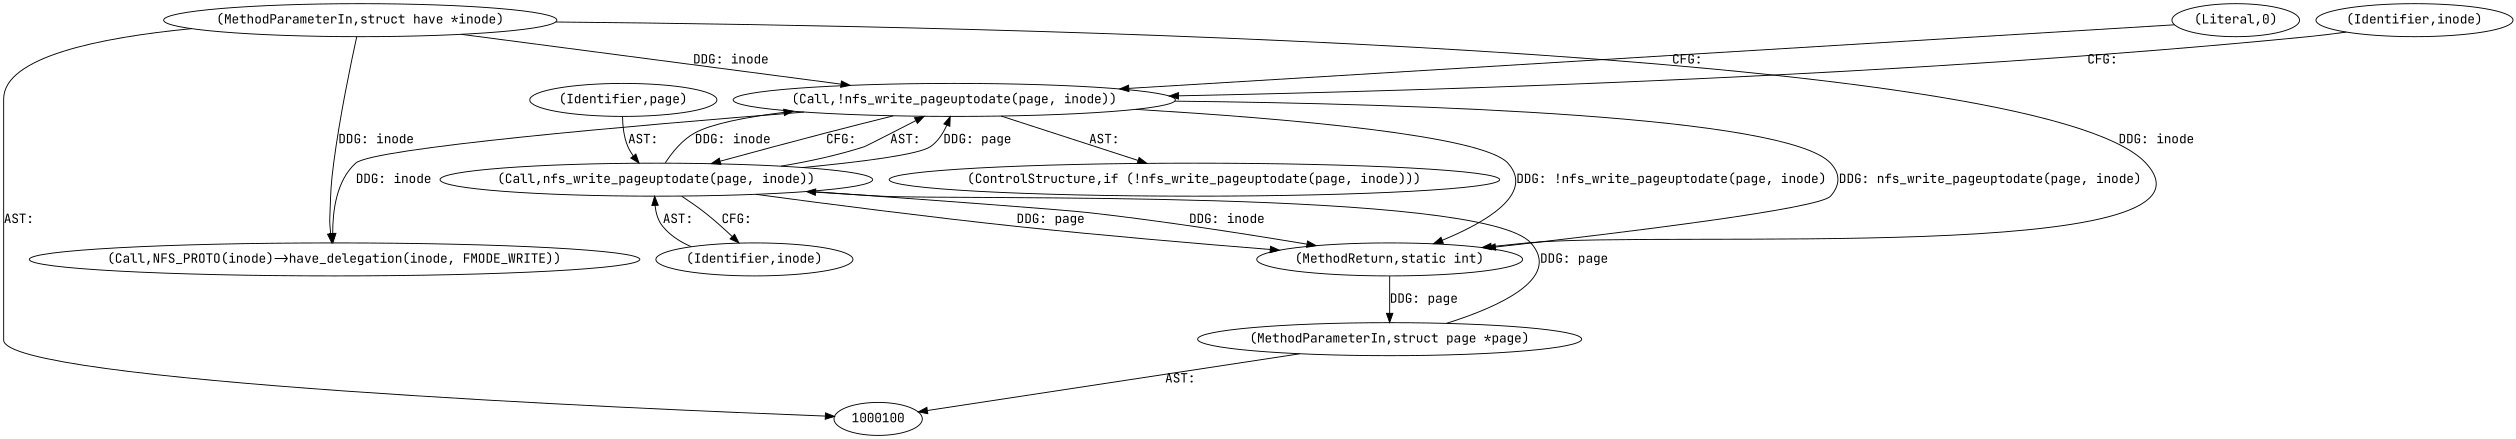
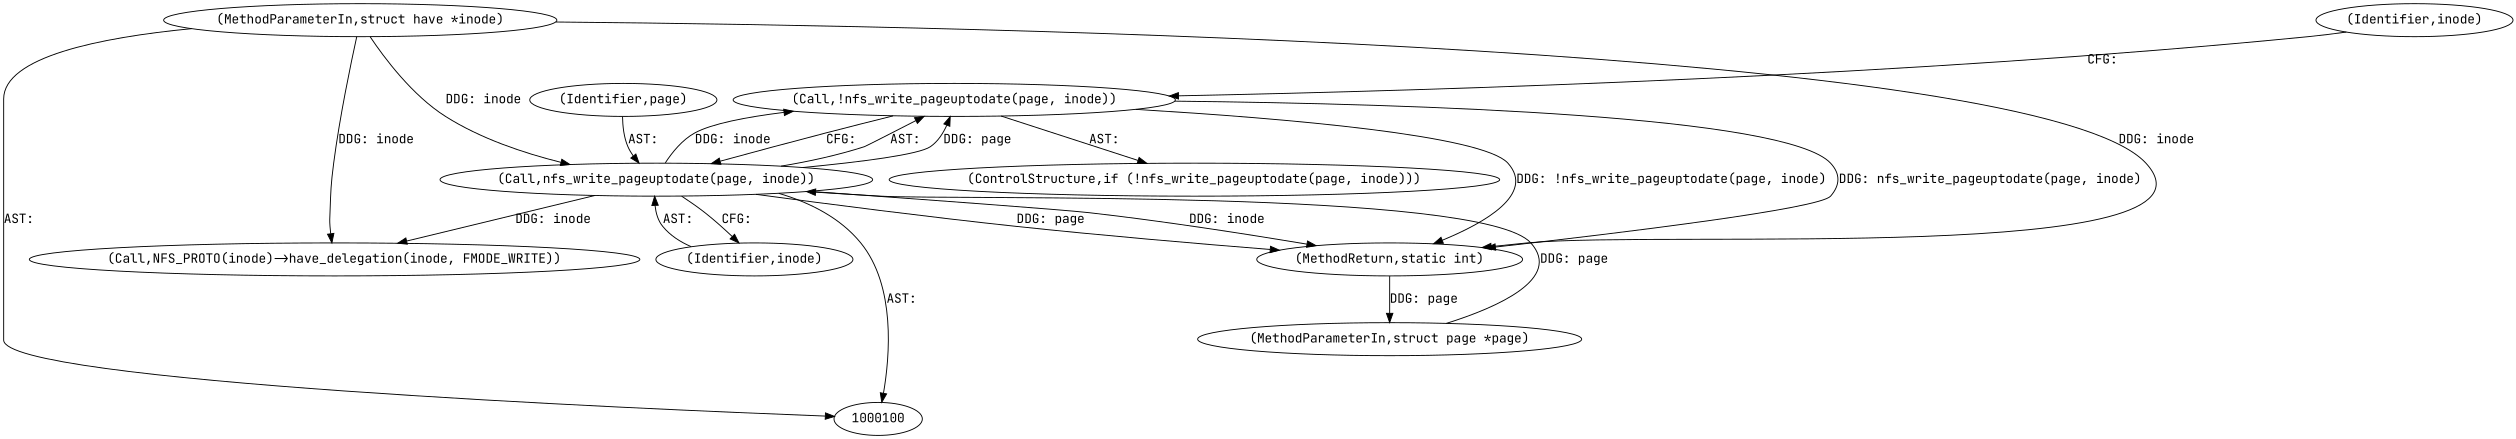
node "(Literal,0)": removed
edge "(MethodParameterIn,struct have *inode)" -> "(Call,!nfs_write_pageuptodate(page, inode))": now "(MethodParameterIn,struct have *inode)" -> "(Call,nfs_write_pageuptodate(page, inode))"
edge "(Call,!nfs_write_pageuptodate(page, inode))" -> "(Call,NFS_PROTO(inode)->have_delegation(inode, FMODE_WRITE))": now "(Call,nfs_write_pageuptodate(page, inode))" -> "(Call,NFS_PROTO(inode)->have_delegation(inode, FMODE_WRITE))"
edge "(MethodParameterIn,struct page *page)" -> "1000100": now "(Call,nfs_write_pageuptodate(page, inode))" -> "1000100"
